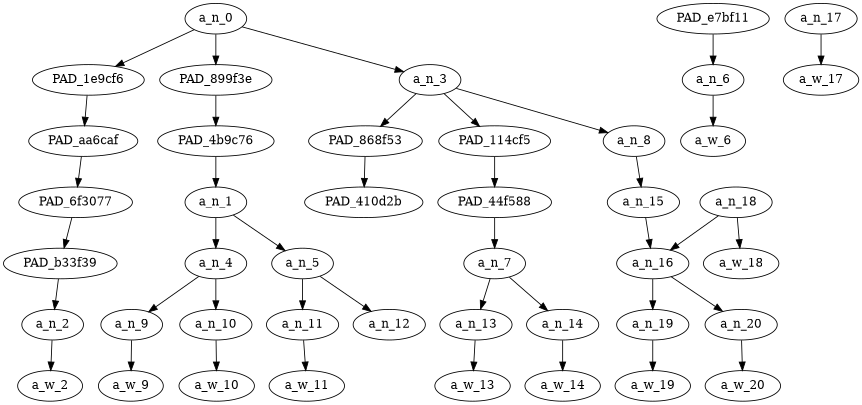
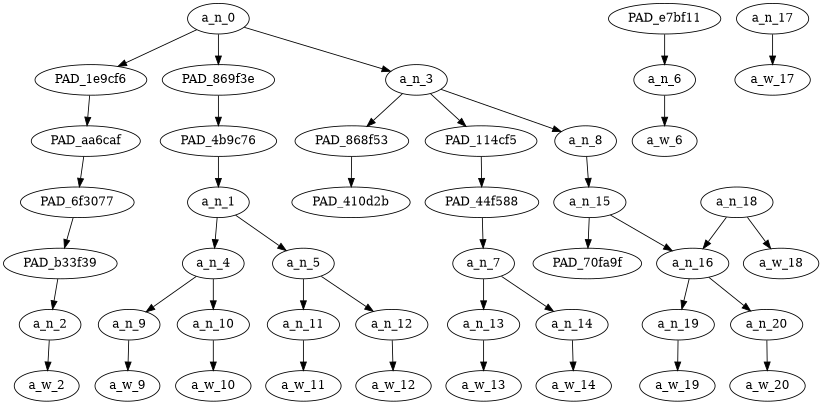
node "PAD_899f3e": label "PAD_899f3e" -> "PAD_869f3e"
node "PAD_70fa9f": added
node "a_w_12": added
